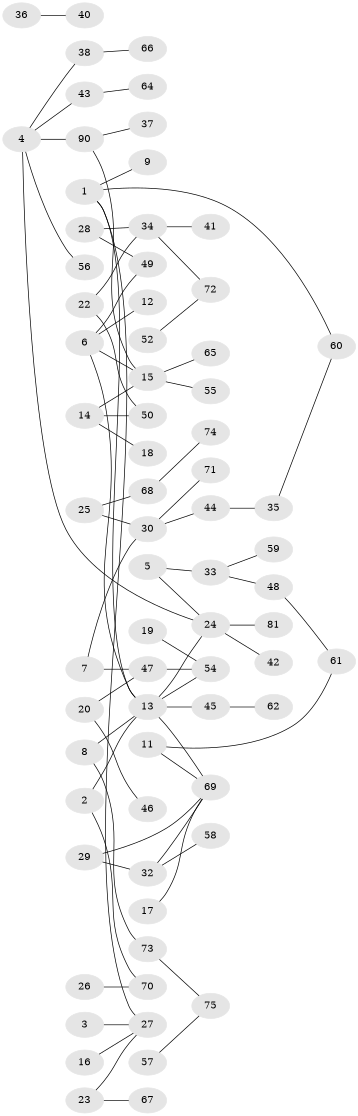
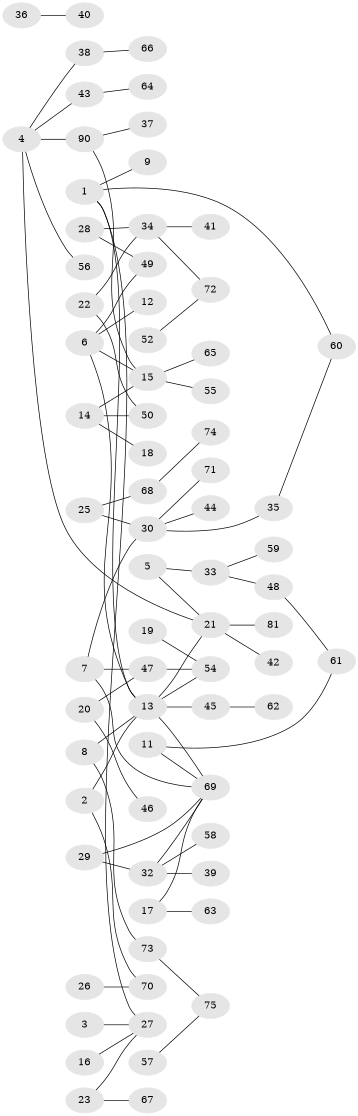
edge "44" -- "35": now "30" -- "35"
node "24": label "24" -> "21"
edge "7" -- "69": added
node "39": added
node "63": added
